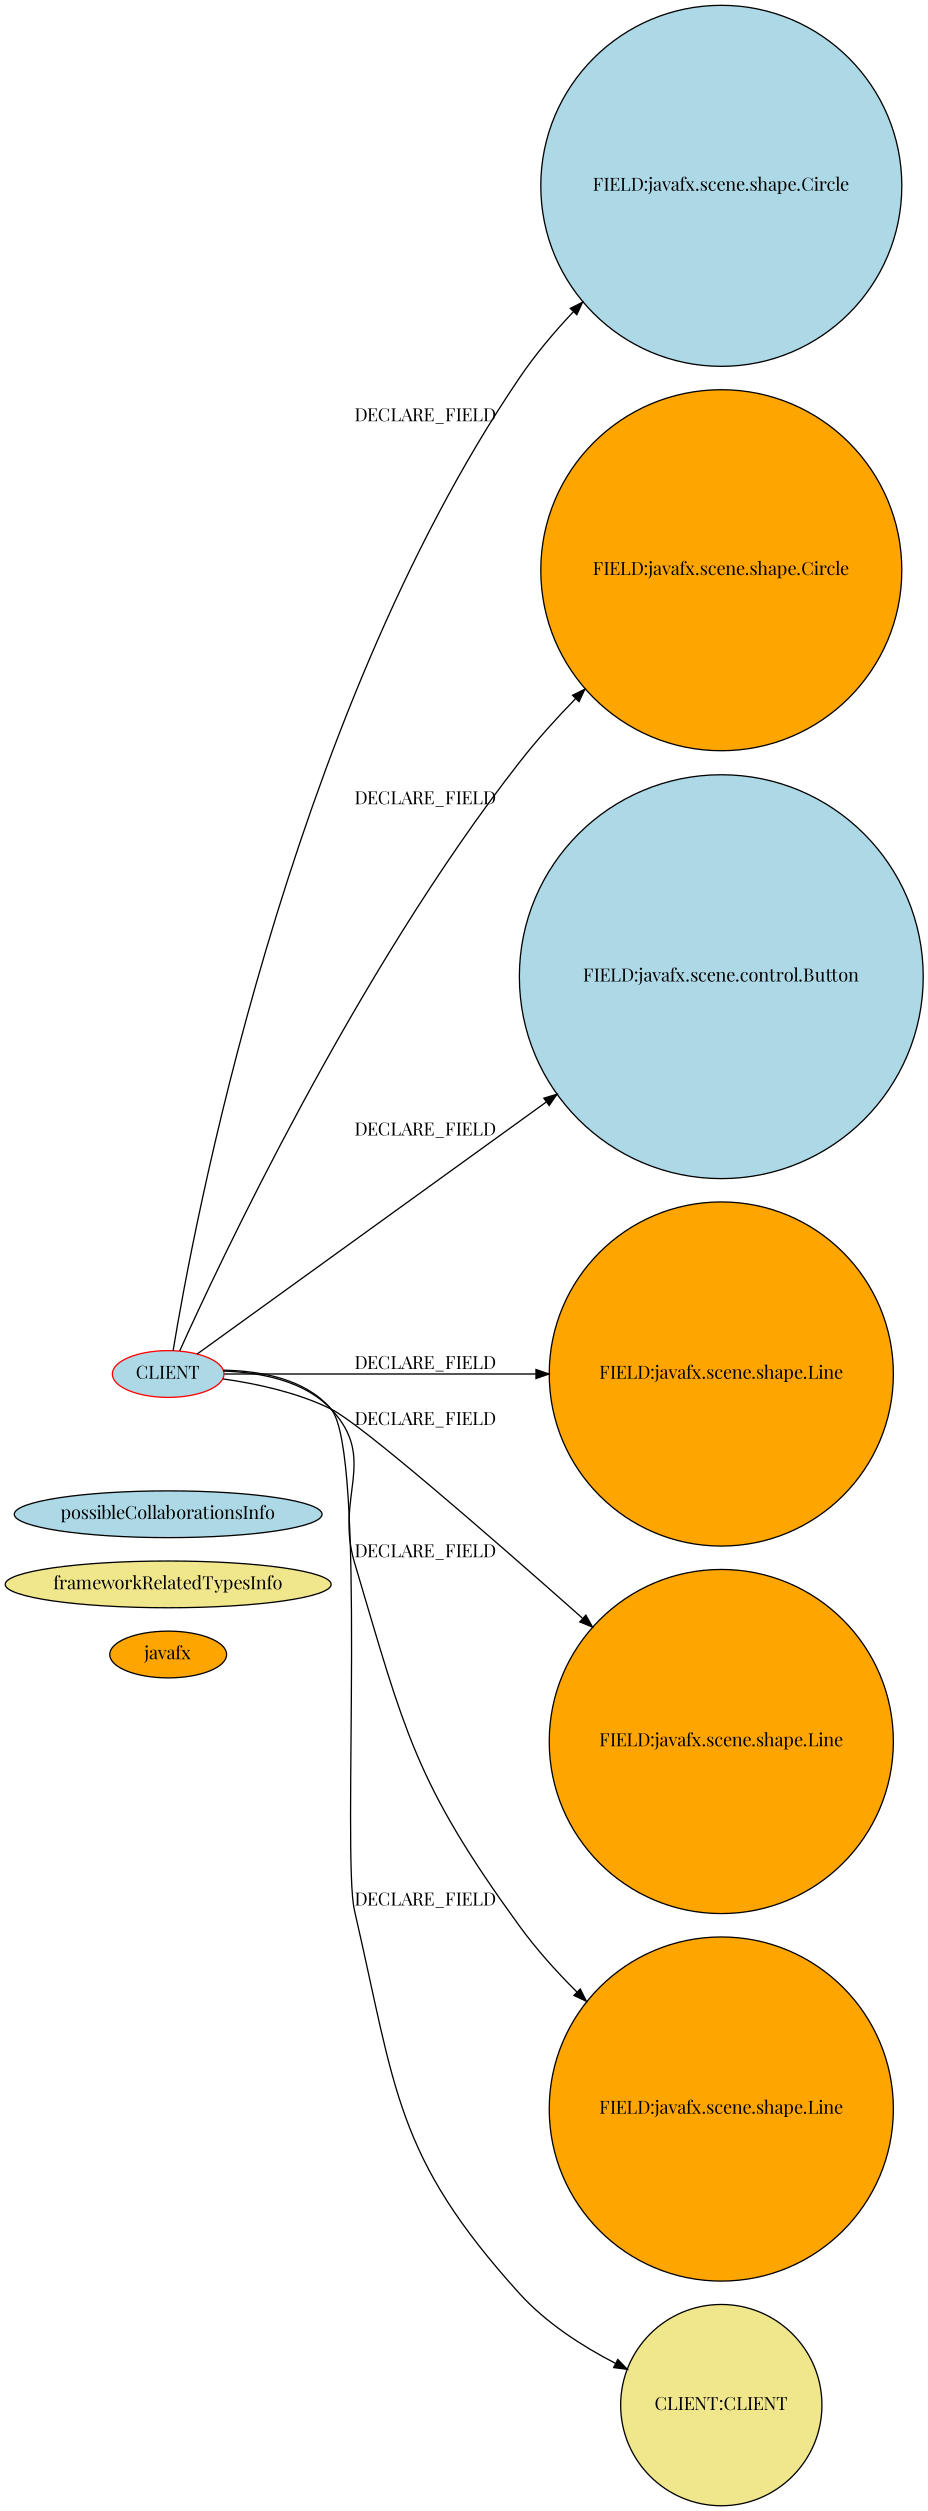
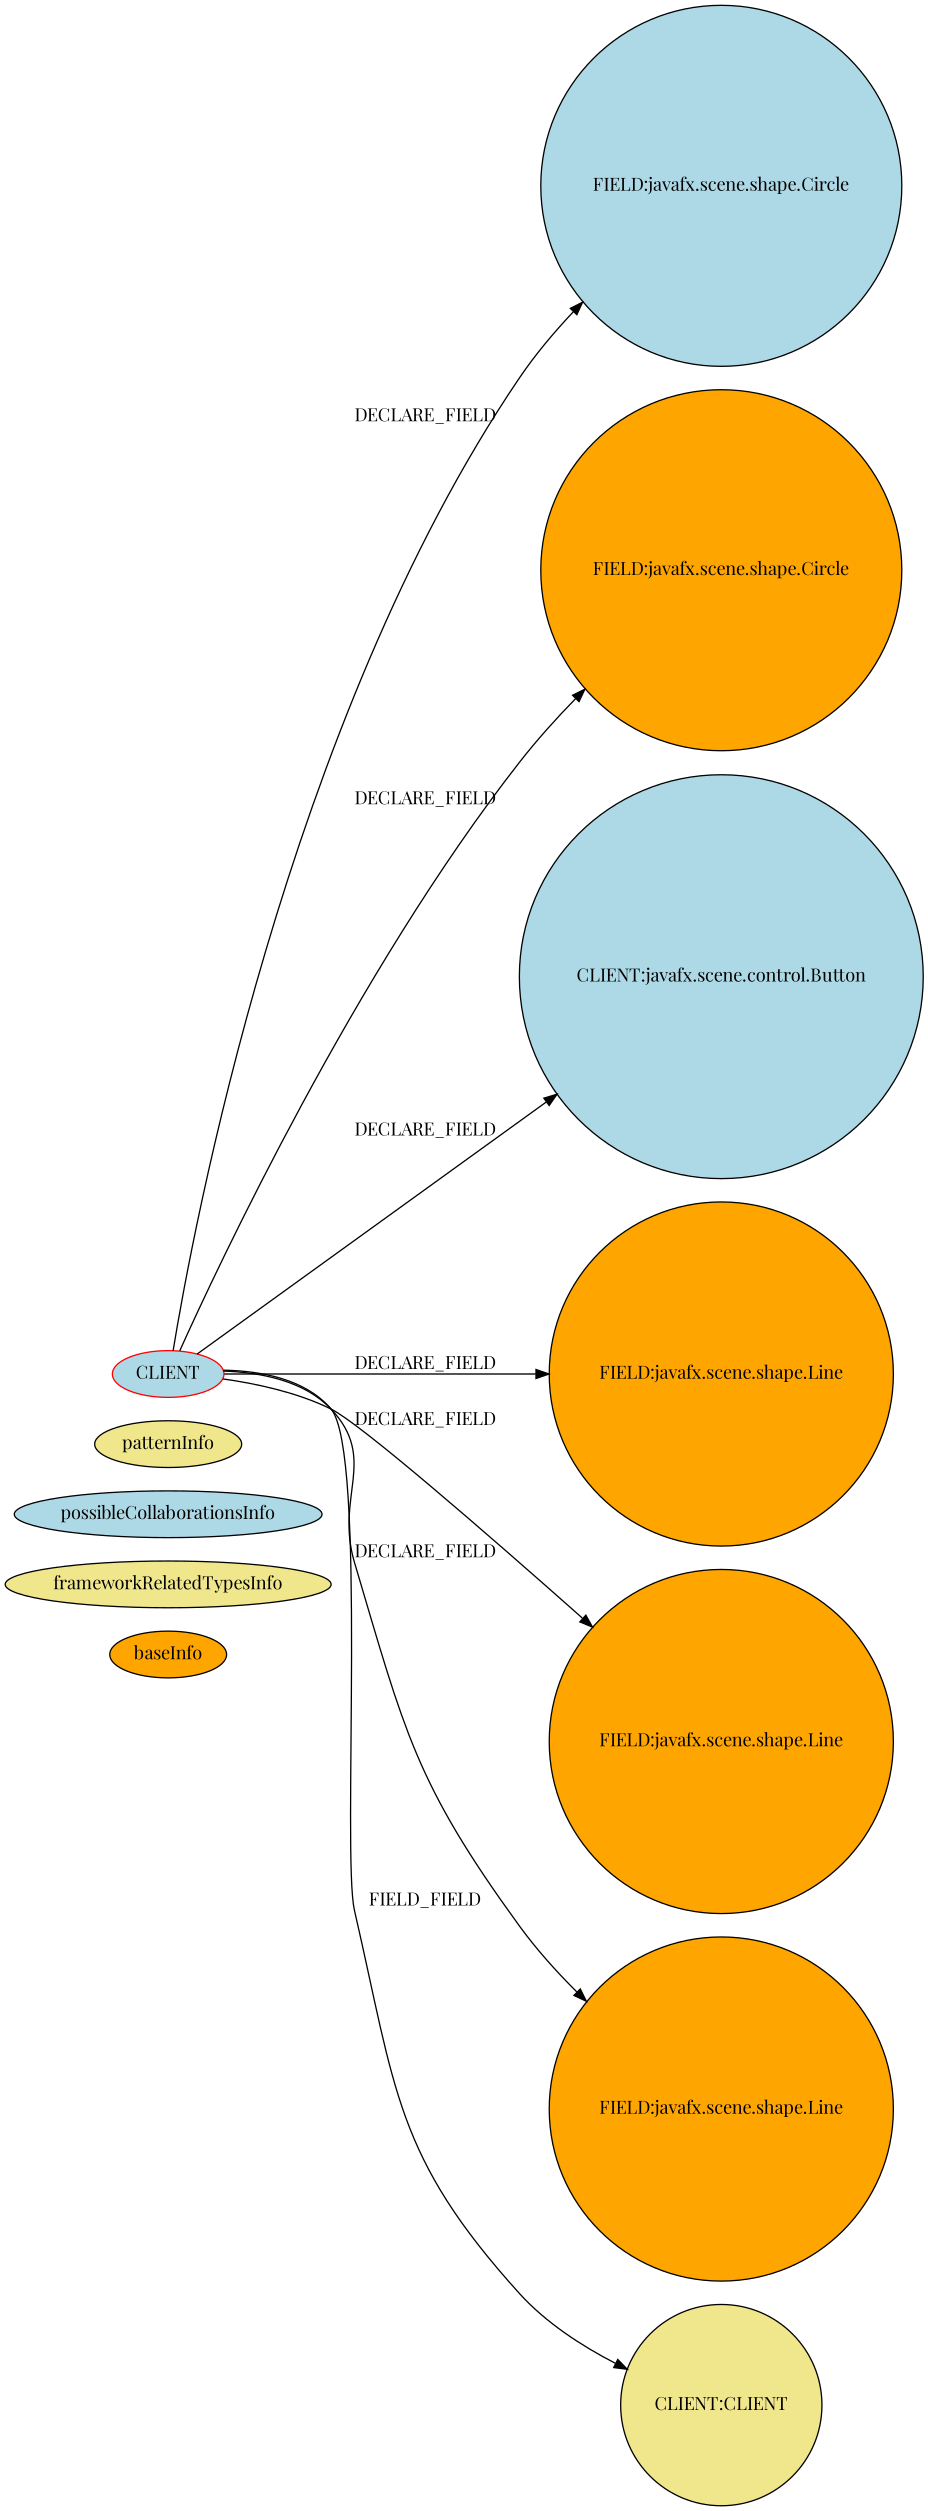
node "FIELD:javafx.scene.control.Button": label "FIELD:javafx.scene.control.Button" -> "CLIENT:javafx.scene.control.Button"
node "patternInfo": added
node "javafx": label "javafx" -> "baseInfo"
edge "CLIENT" -> "CLIENT:CLIENT": label "DECLARE_FIELD" -> "FIELD_FIELD"
